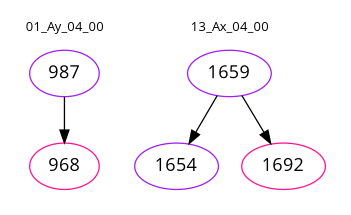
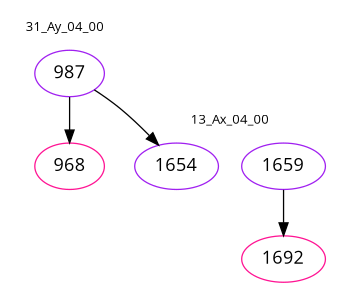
cluster "01_Ay_04_00": label "01_Ay_04_00" -> "31_Ay_04_00"
edge "1659" -> "1654": now "987" -> "1654"
